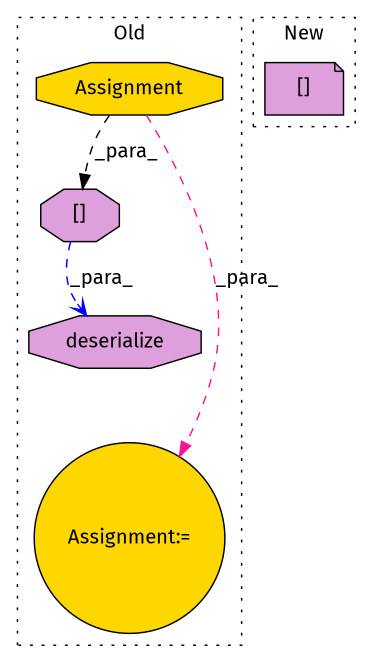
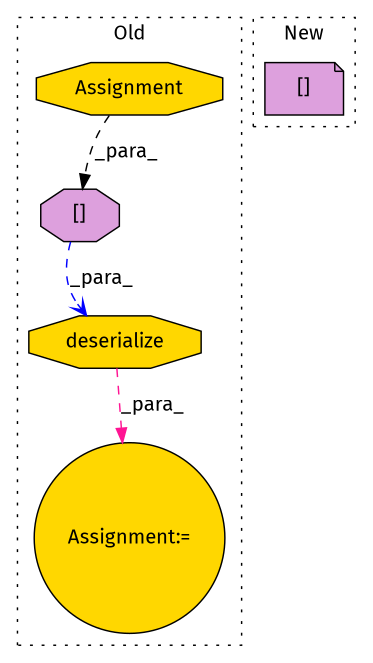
edge "Assignment" -> "Assignment:=": now "deserialize" -> "Assignment:="
node "deserialize": fillcolor plum -> gold
